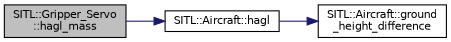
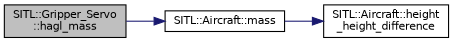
node "SITL::Aircraft::hagl": label "SITL::Aircraft::hagl" -> "SITL::Aircraft::mass"
node "SITL::Aircraft::ground _height_difference": label "SITL::Aircraft::ground _height_difference" -> "SITL::Aircraft::height _height_difference"
